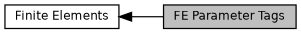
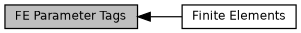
edge "FE Parameter Tags" -> "Finite Elements": reversed
